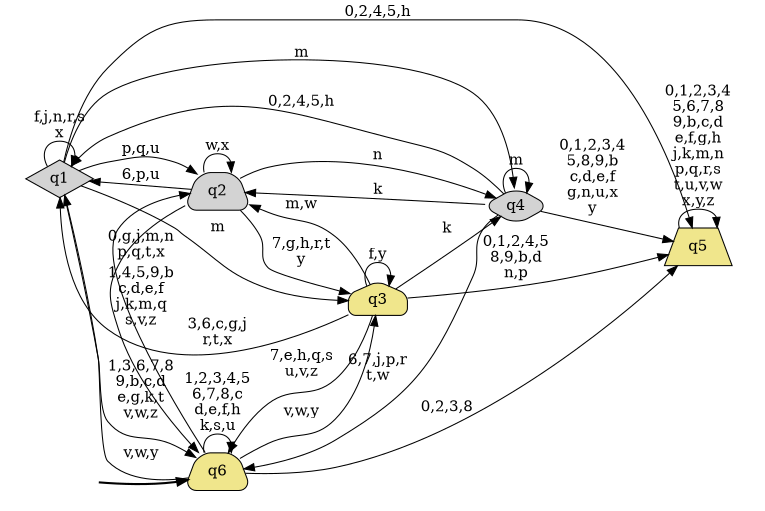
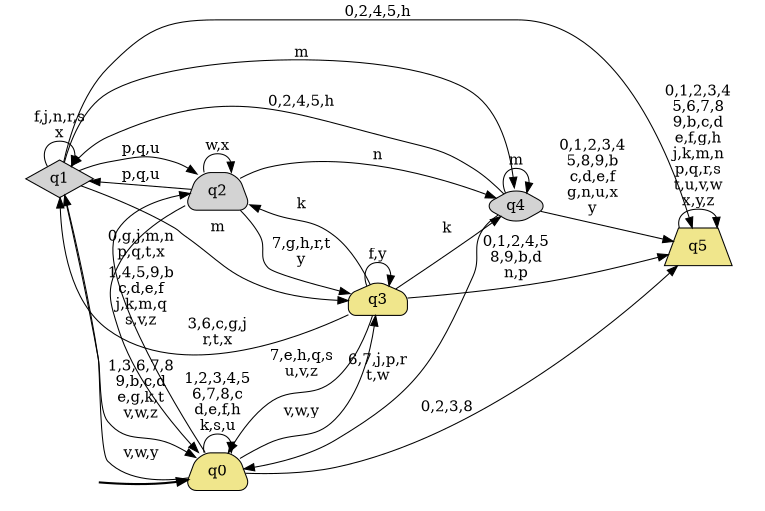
edge "q2" -> "q1": label "6,p,u" -> "p,q,u"
edge "q4" -> "q2": removed, label "k"
edge "q3" -> "q2": label "m,w" -> "k"
node "q6": label "q6" -> "q0"
